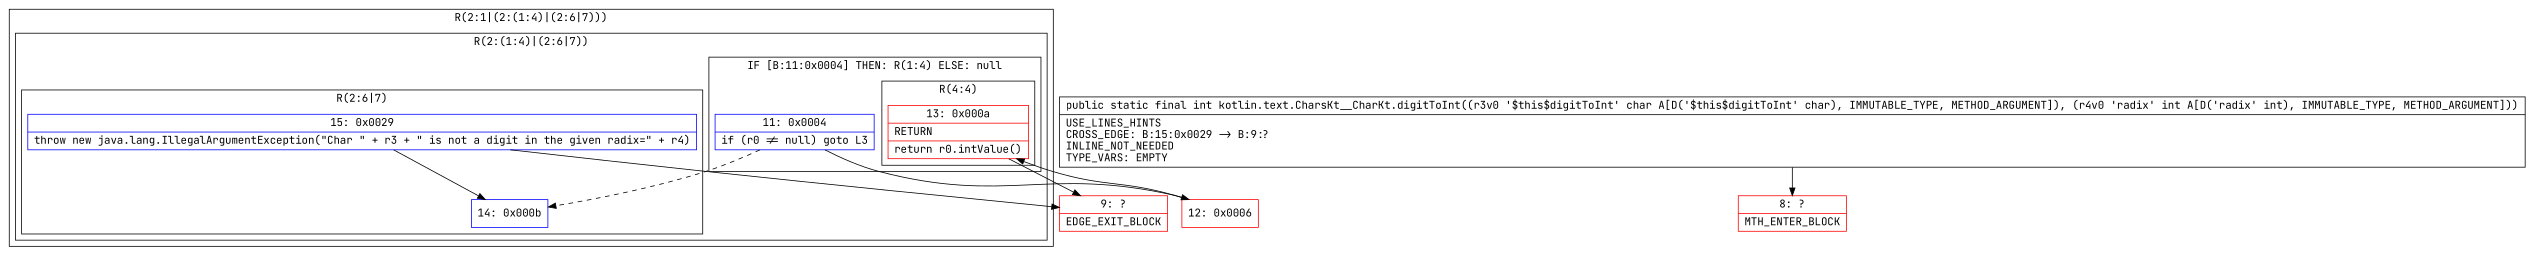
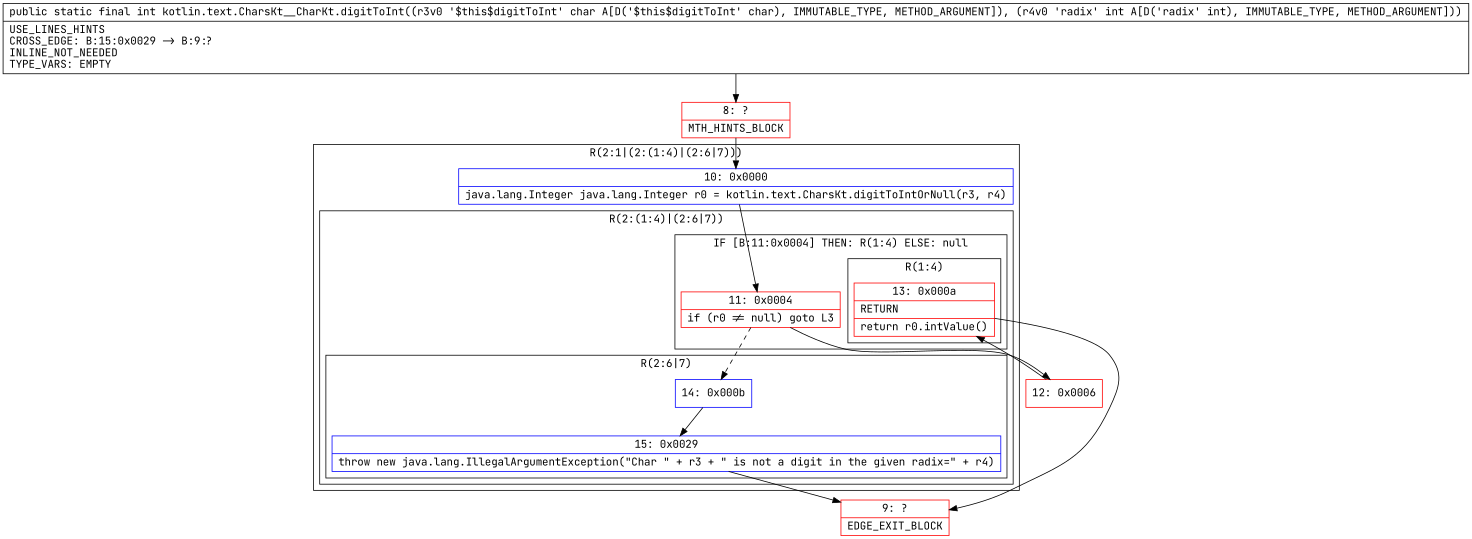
cluster "R(4:4)": label "R(4:4)" -> "R(1:4)"
node "11: 0x0004": color blue -> red
edge "15: 0x0029" -> "14: 0x000b": reversed
node "10: 0x0000": added
node "8: ?": text "MTH_ENTER_BLOCK" -> "MTH_HINTS_BLOCK"
